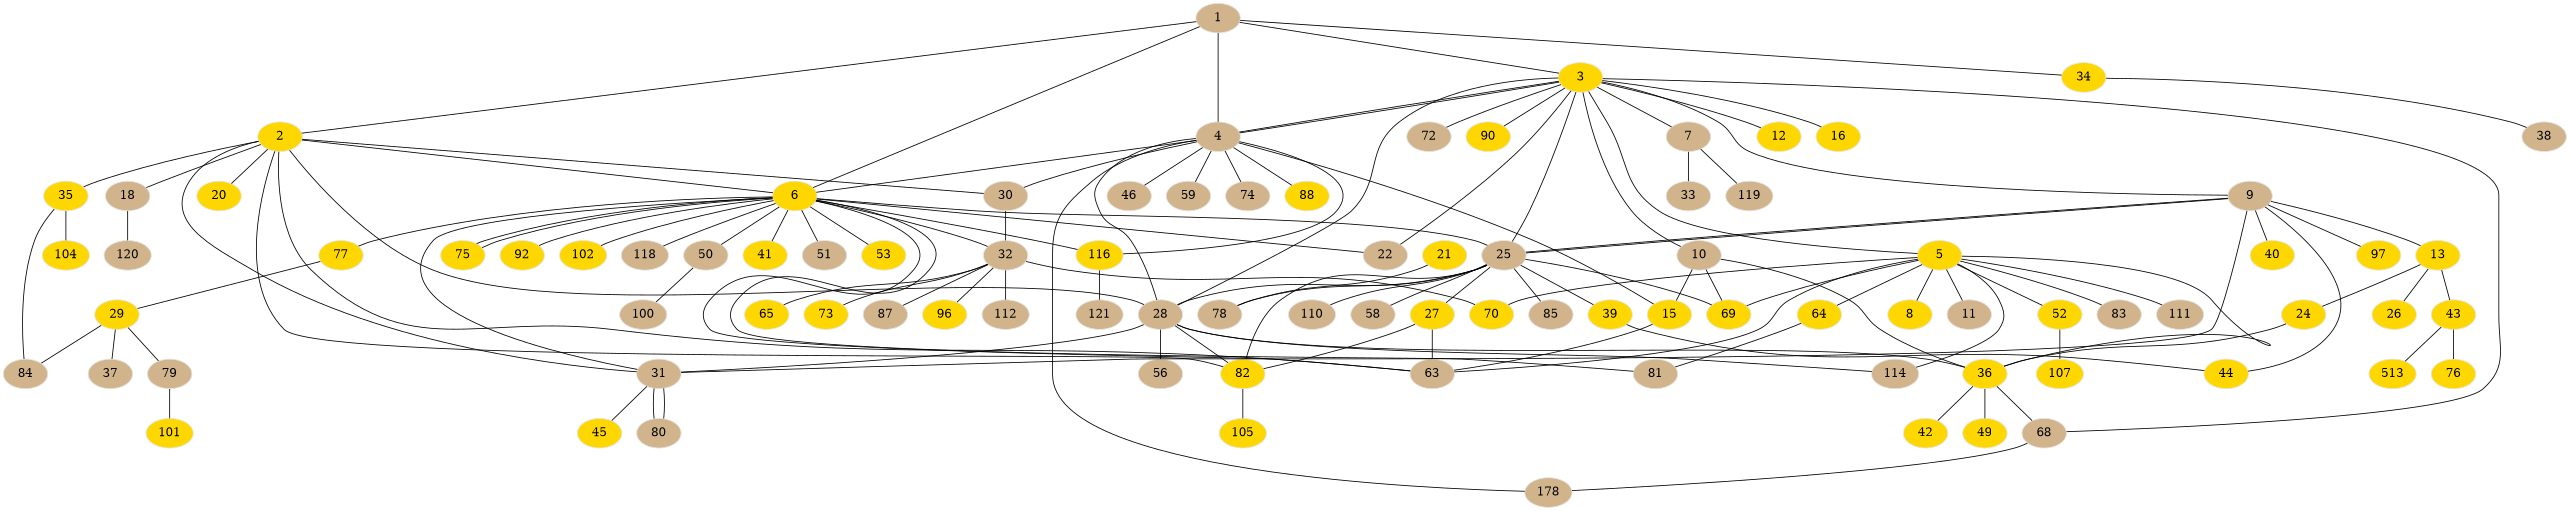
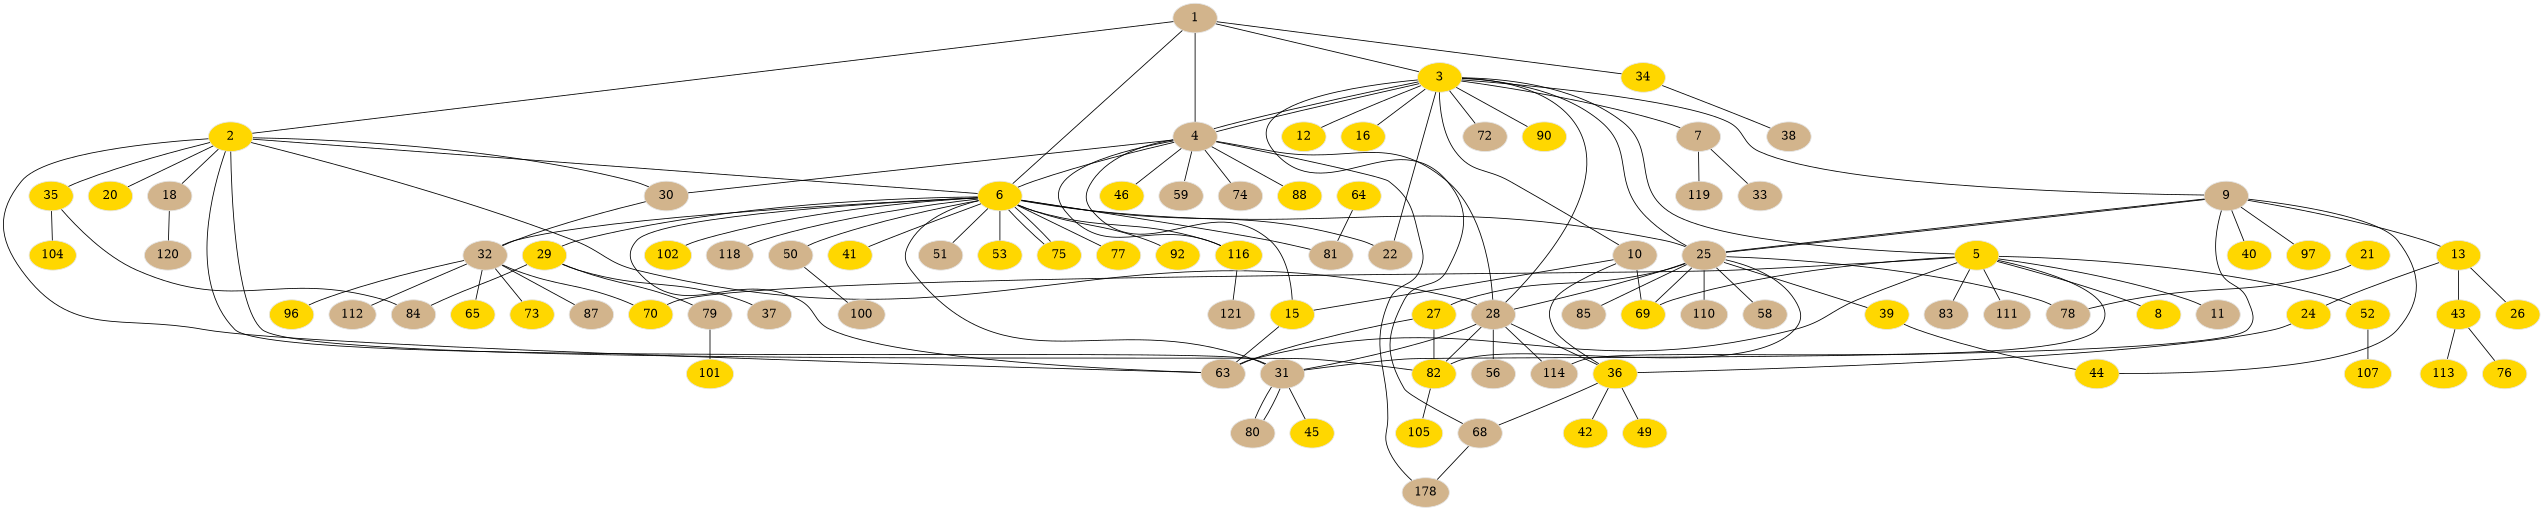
node "46": fillcolor tan -> gold
edge "77" -- "29": now "6" -- "29"
edge "5" -- "64": removed
edge "5" -- "36": removed
node "513": label "513" -> "113"
